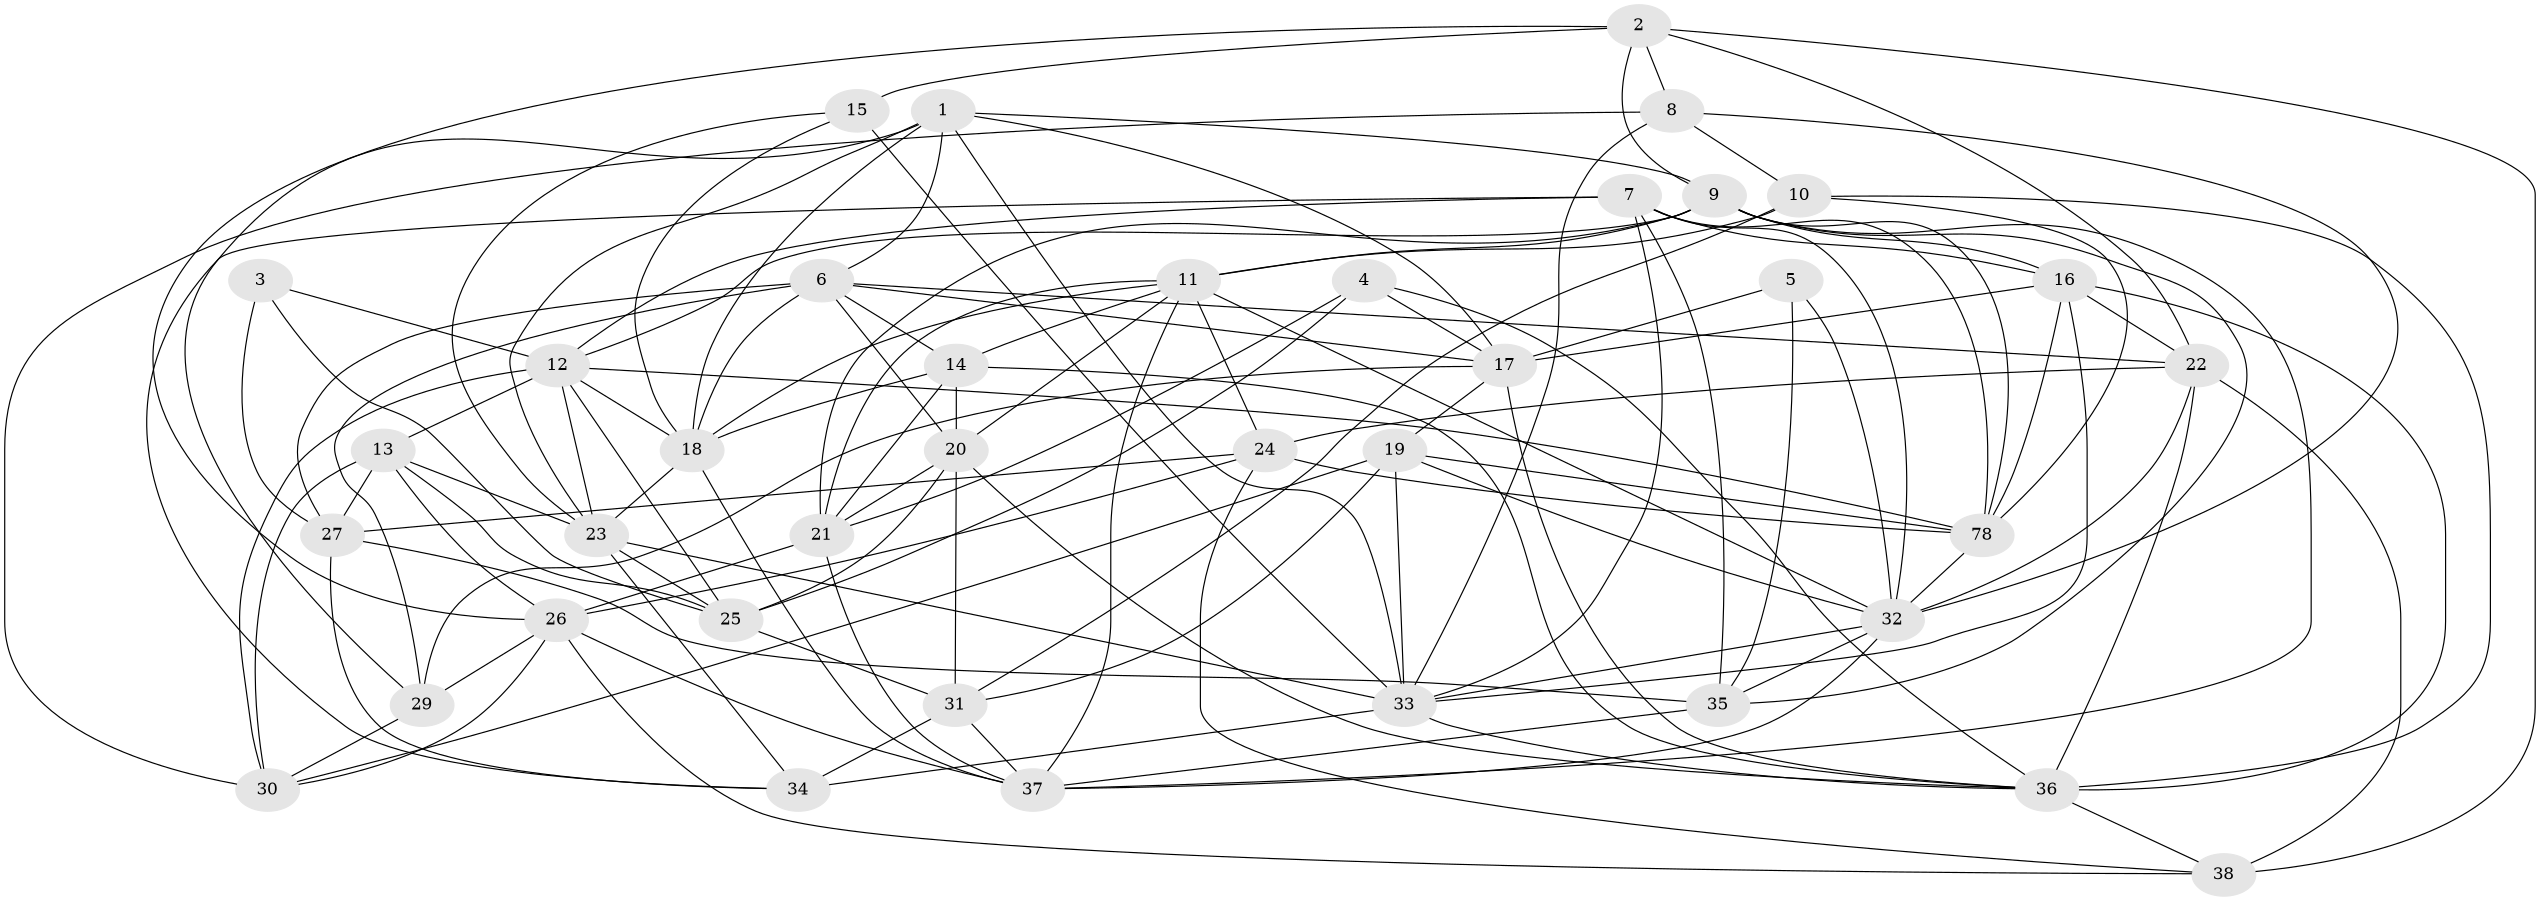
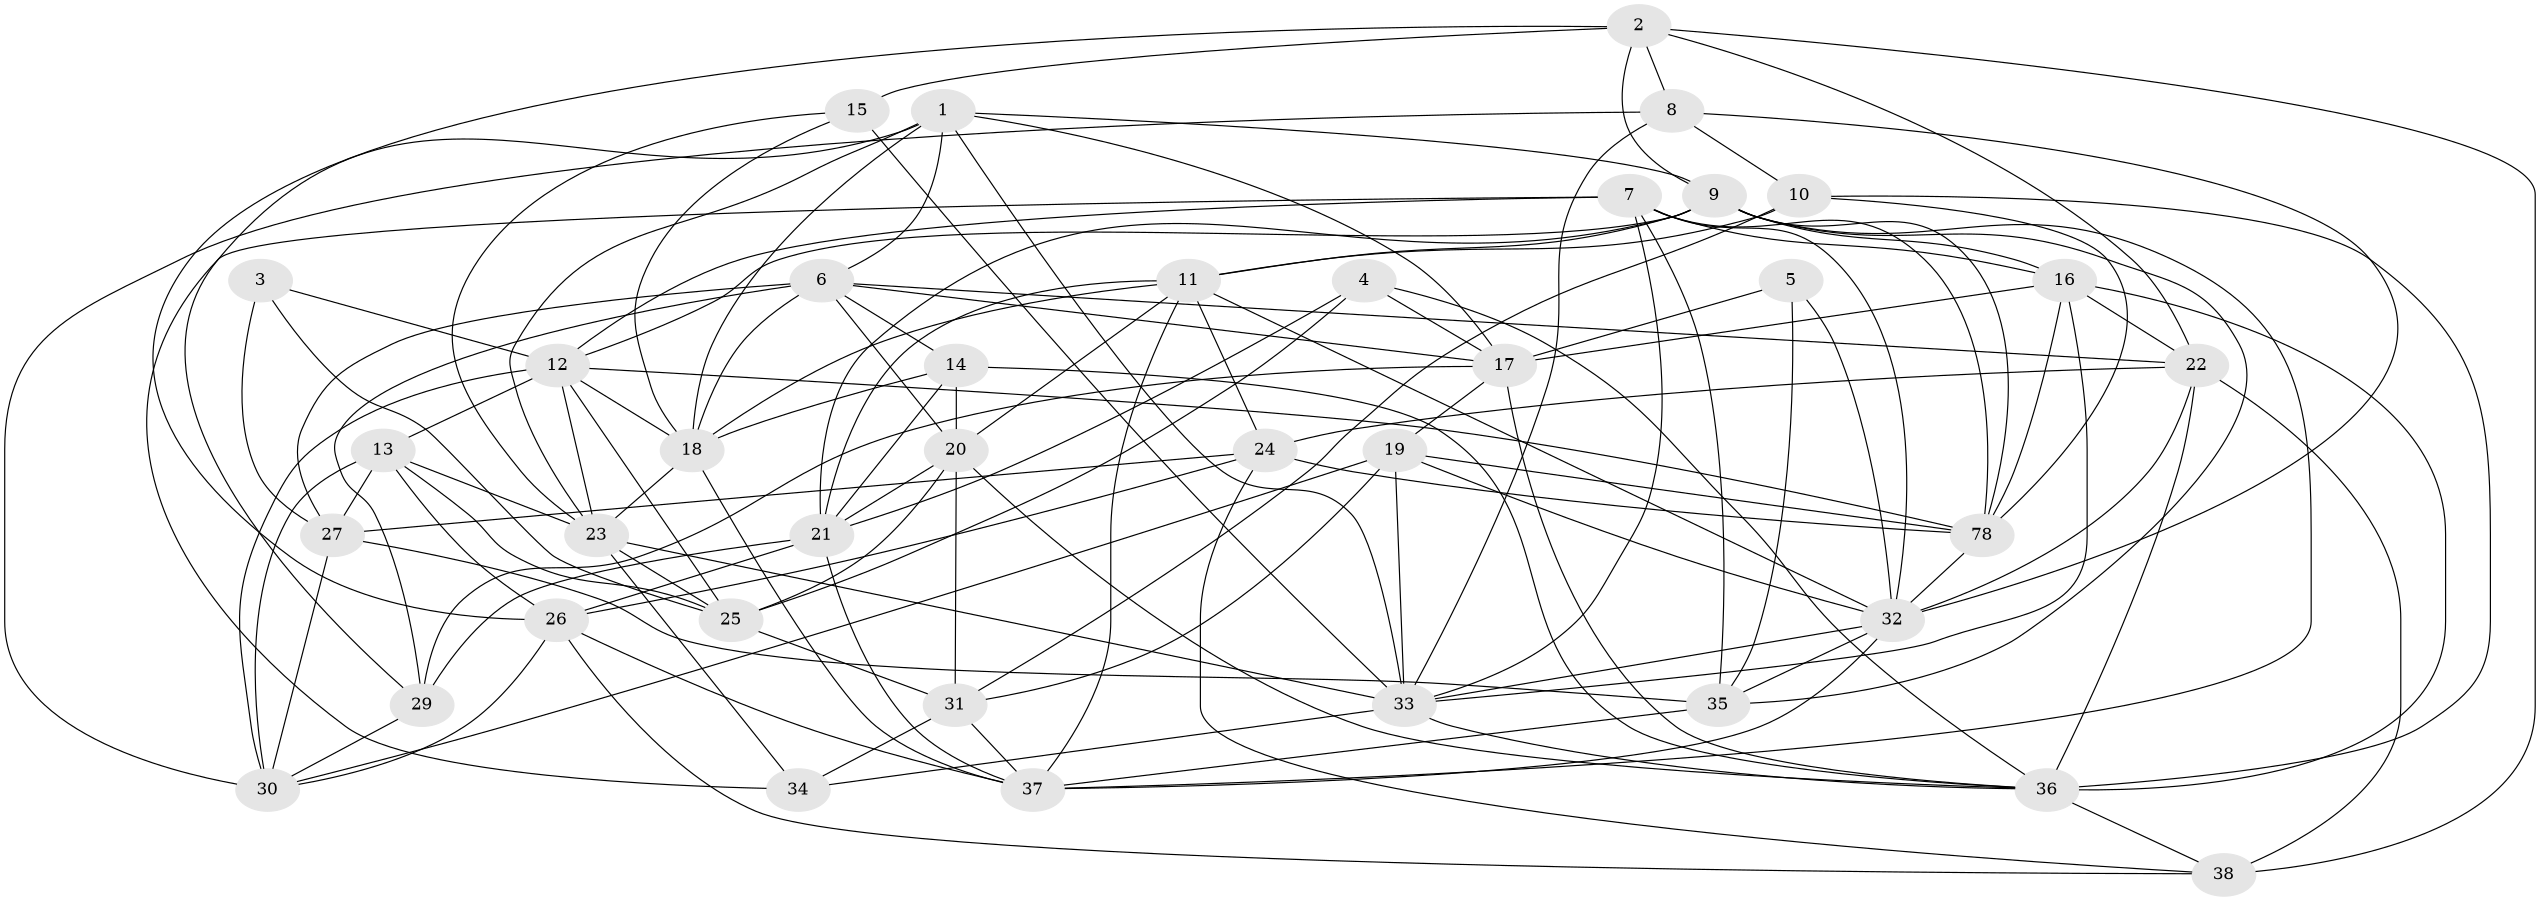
edge "11" -- "14": removed
edge "26" -- "29": now "21" -- "29"
edge "27" -- "34": now "27" -- "30"
